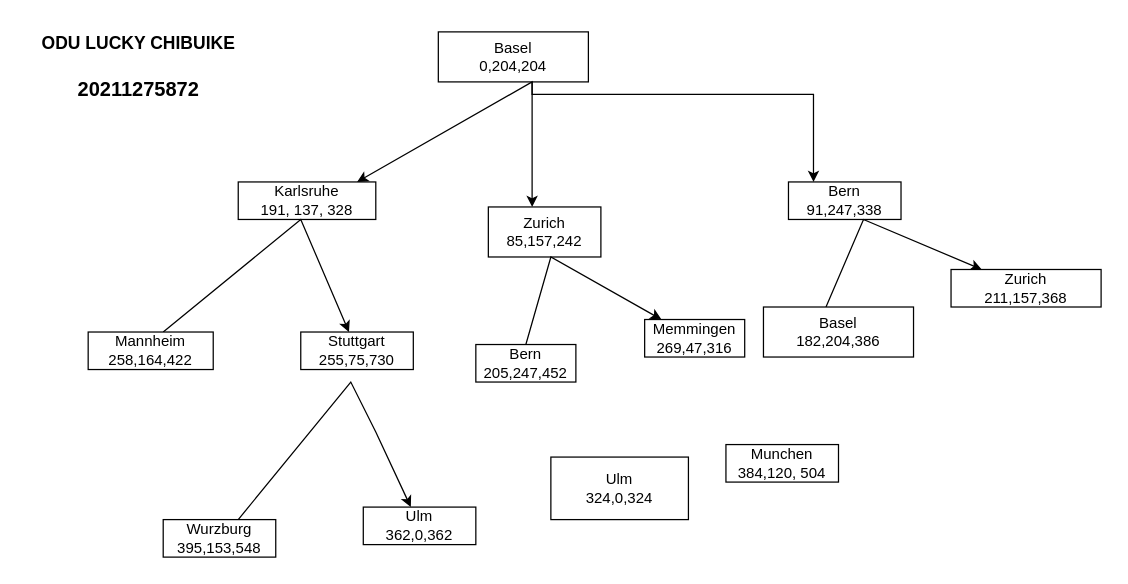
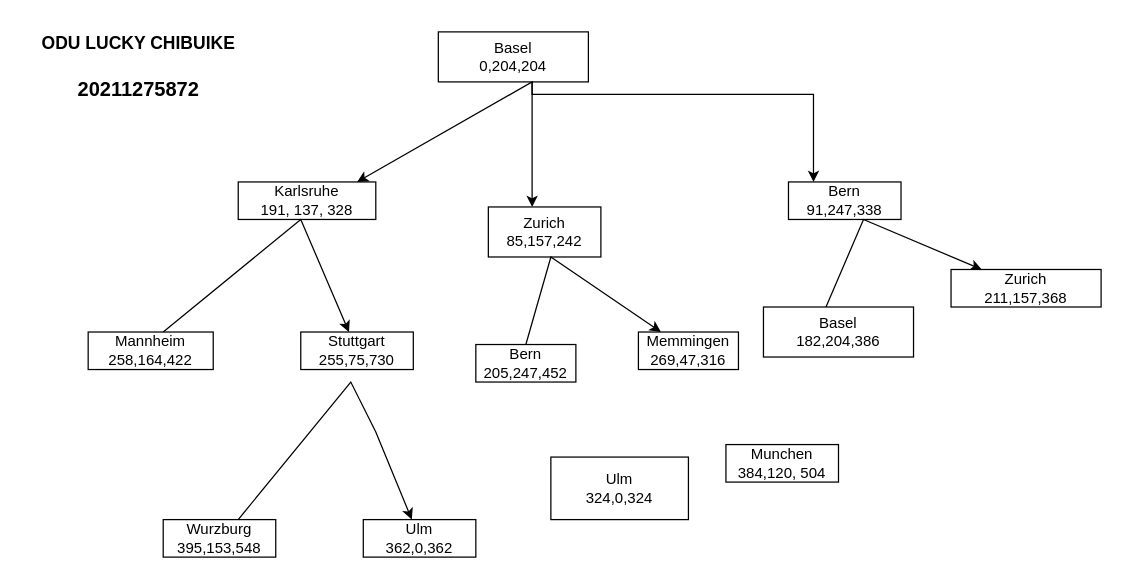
node "Memmingen 269,47,316": moved (694, 338) -> (688, 351)
node "Ulm 362,0,362": moved (419, 526) -> (419, 538)
